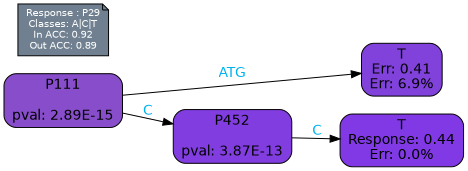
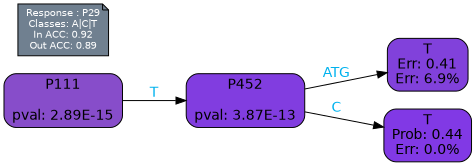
edge "P111 pval: 2.89E-15" -> "T Err: 0.41 Err: 6.9%": now "P452 pval: 3.87E-13" -> "T Err: 0.41 Err: 6.9%"
edge "P111 pval: 2.89E-15" -> "P452 pval: 3.87E-13": label "C" -> "T"
node "T Response: 0.44 Err: 0.0%": label "T Response: 0.44 Err: 0.0%" -> "T Prob: 0.44 Err: 0.0%"
